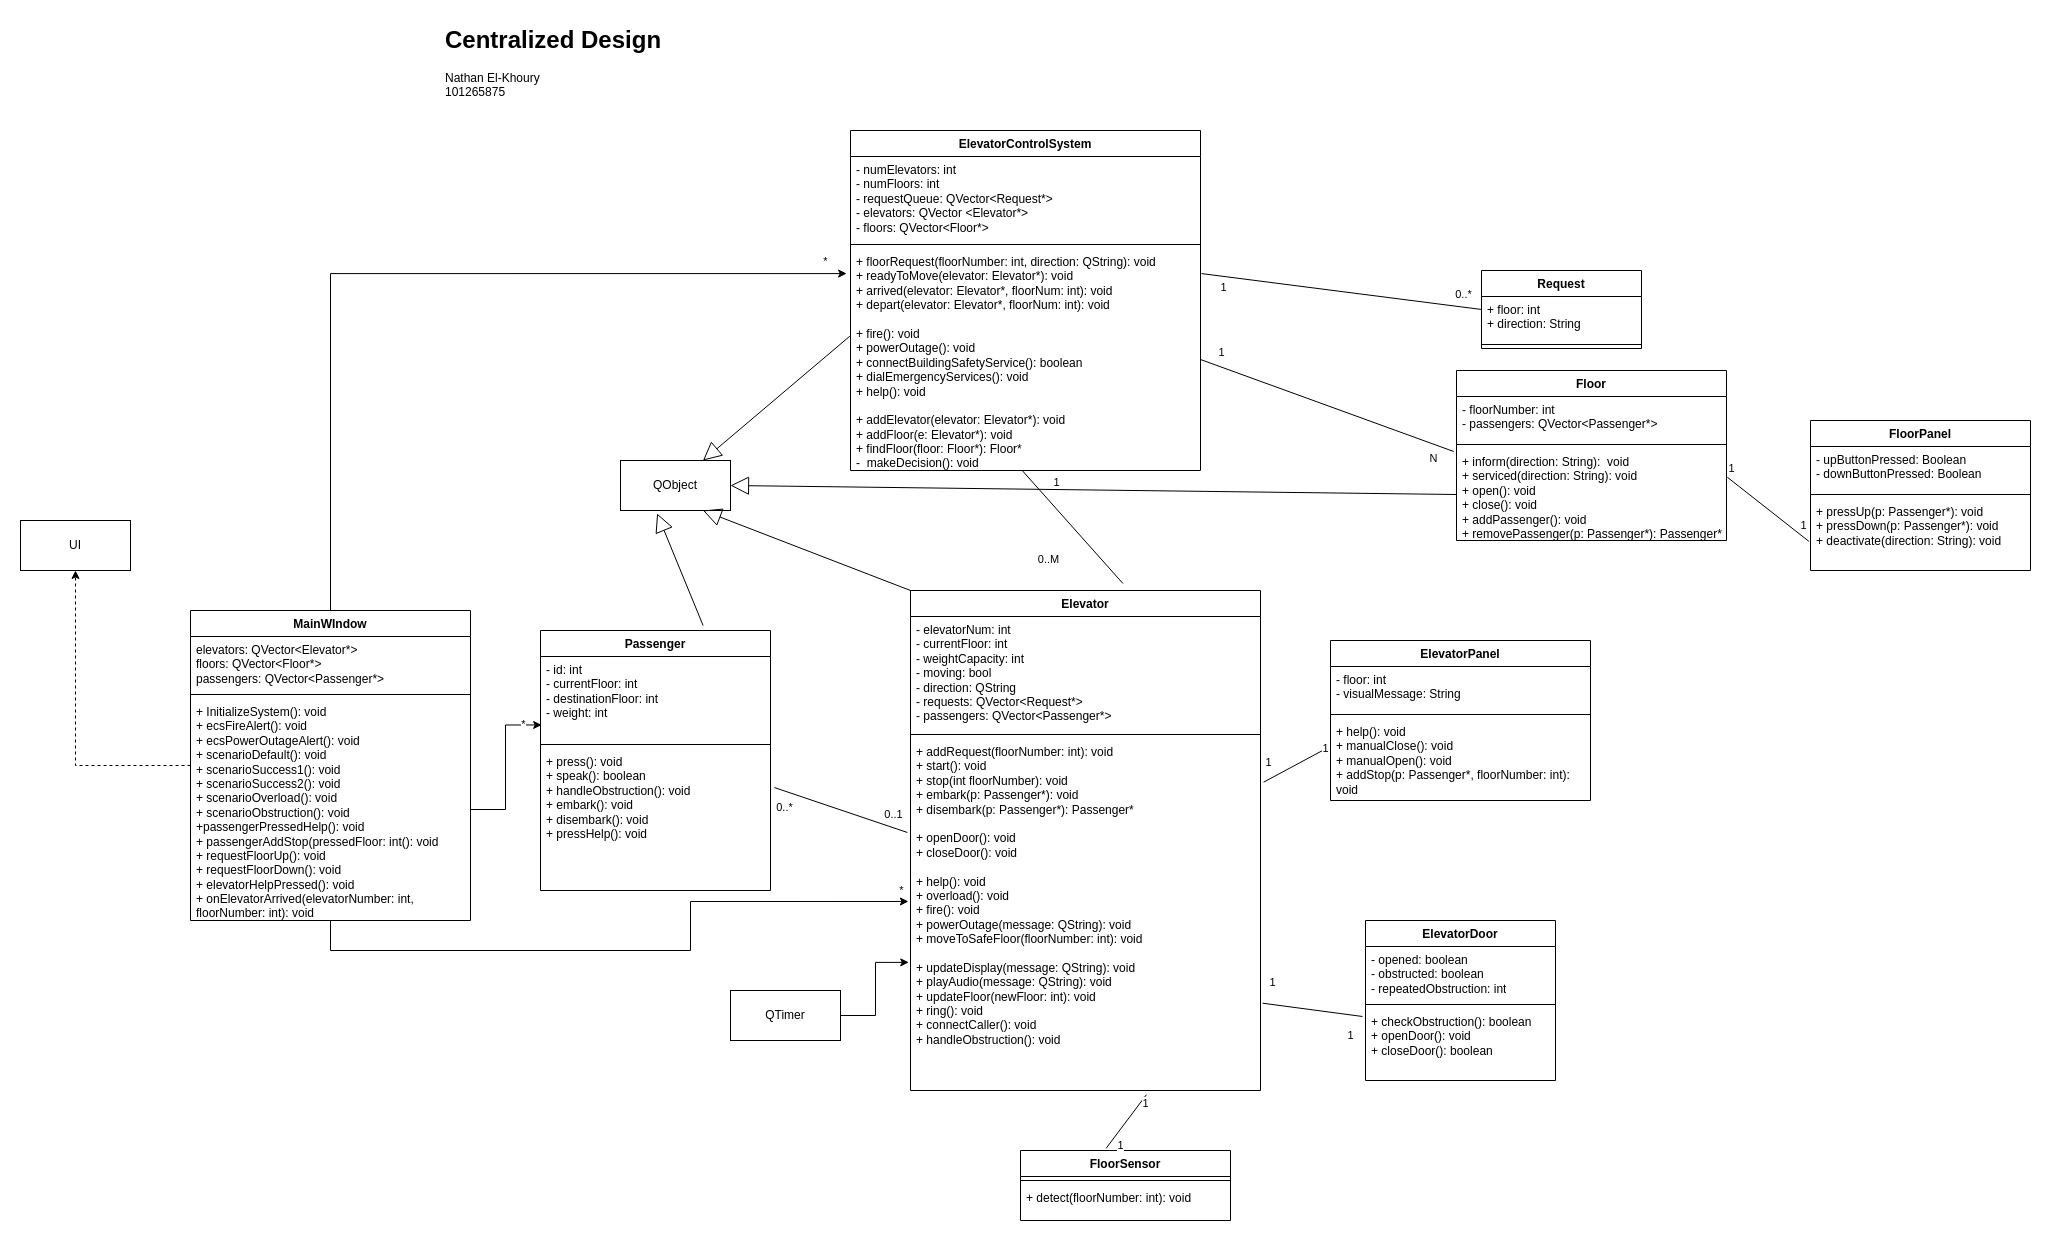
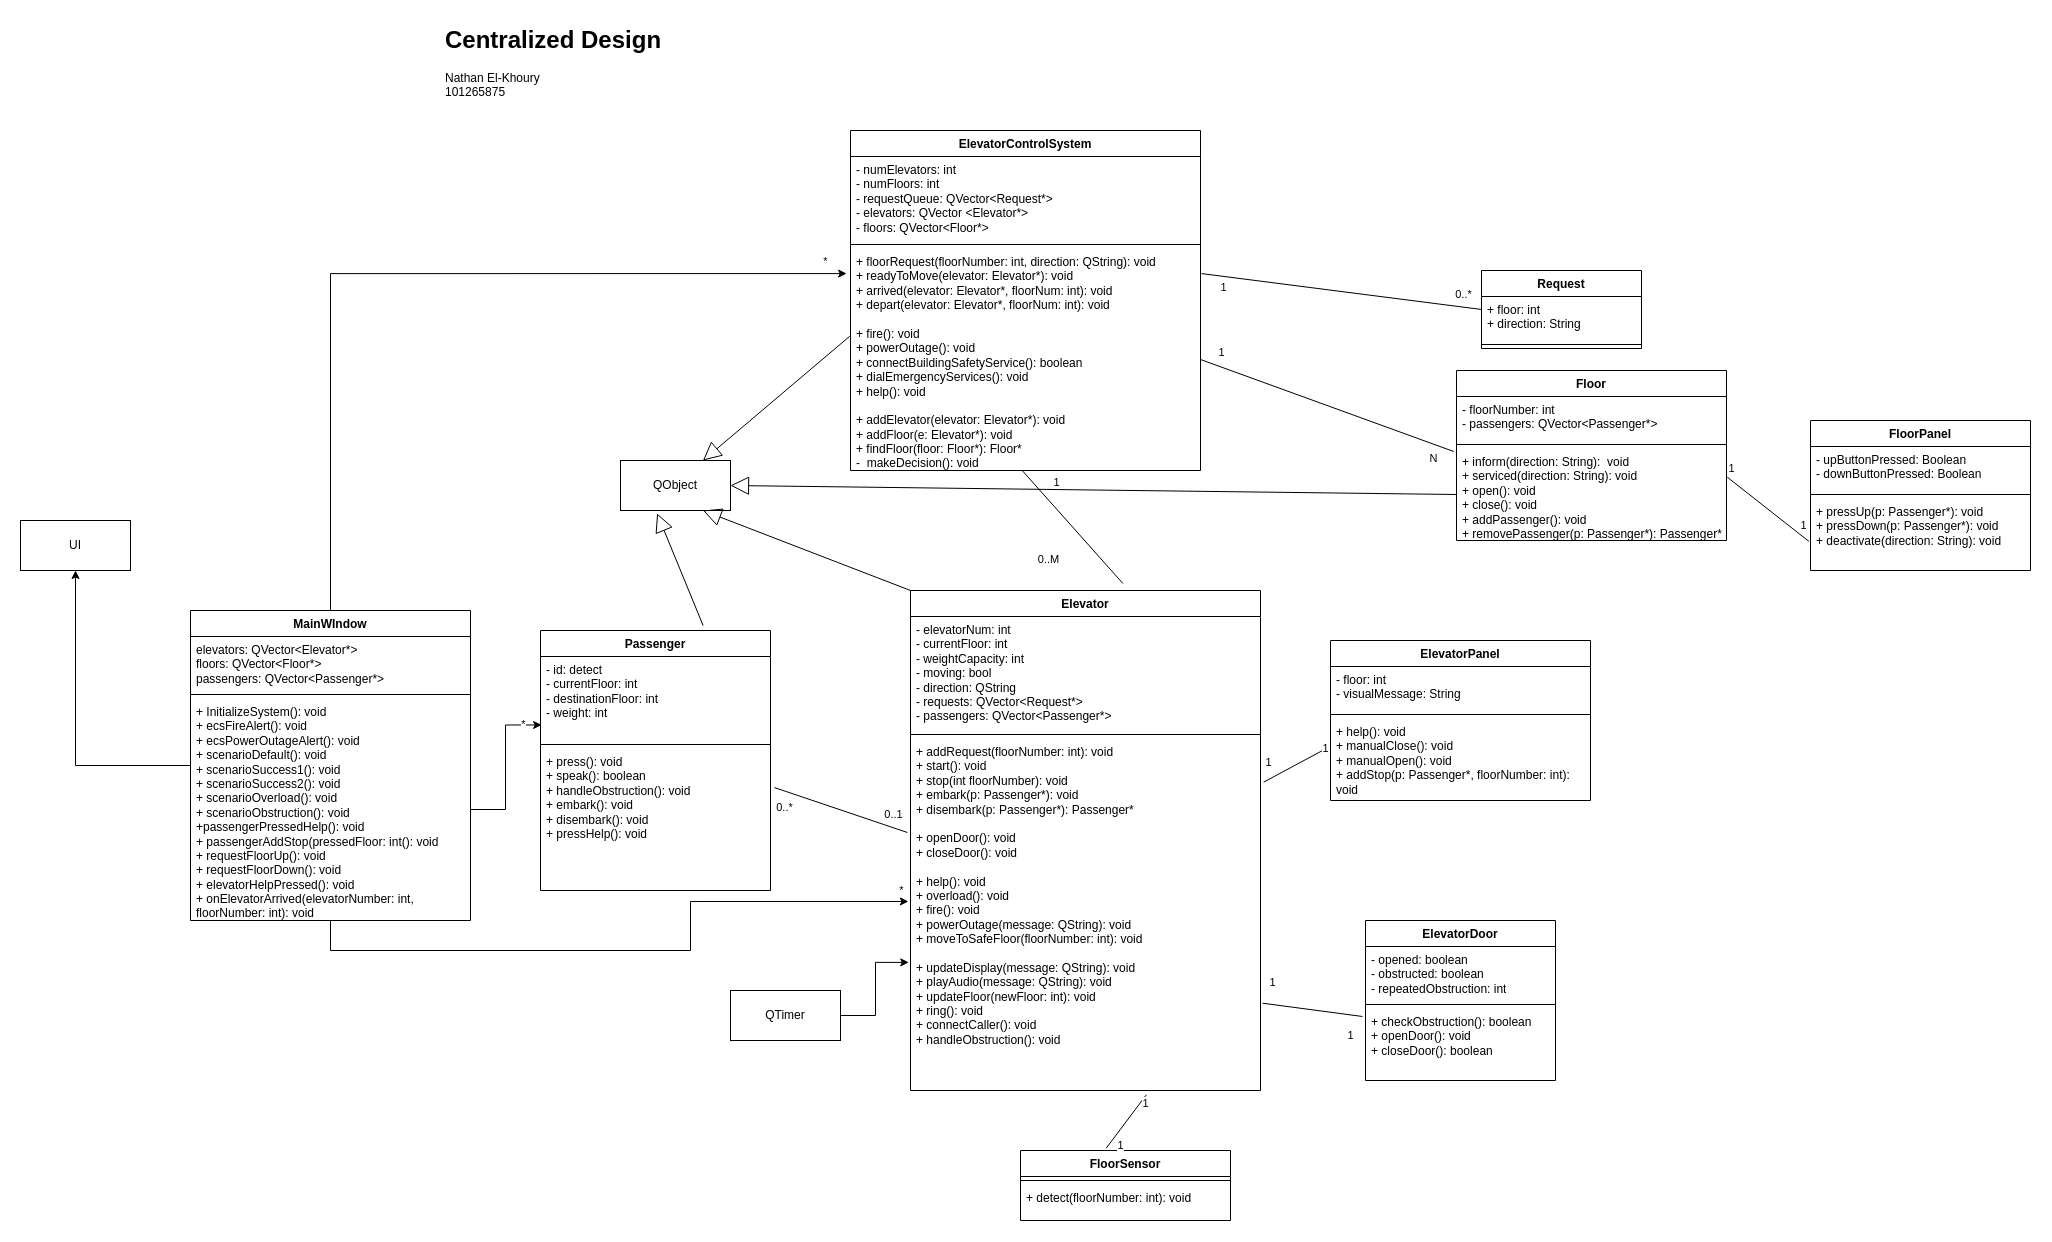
node "- id: int - currentFloor: int - destinationFloor: int - weight: int": label "- id: int - currentFloor: int - destinationFloor: int - weight: int" -> "- id: detect - currentFloor: int - destinationFloor: int - weight: int"
edge "MainWIndow" -> "UI": style dashed -> solid
